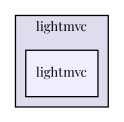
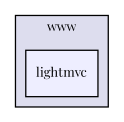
cluster "lightmvc": label "lightmvc" -> "www"
